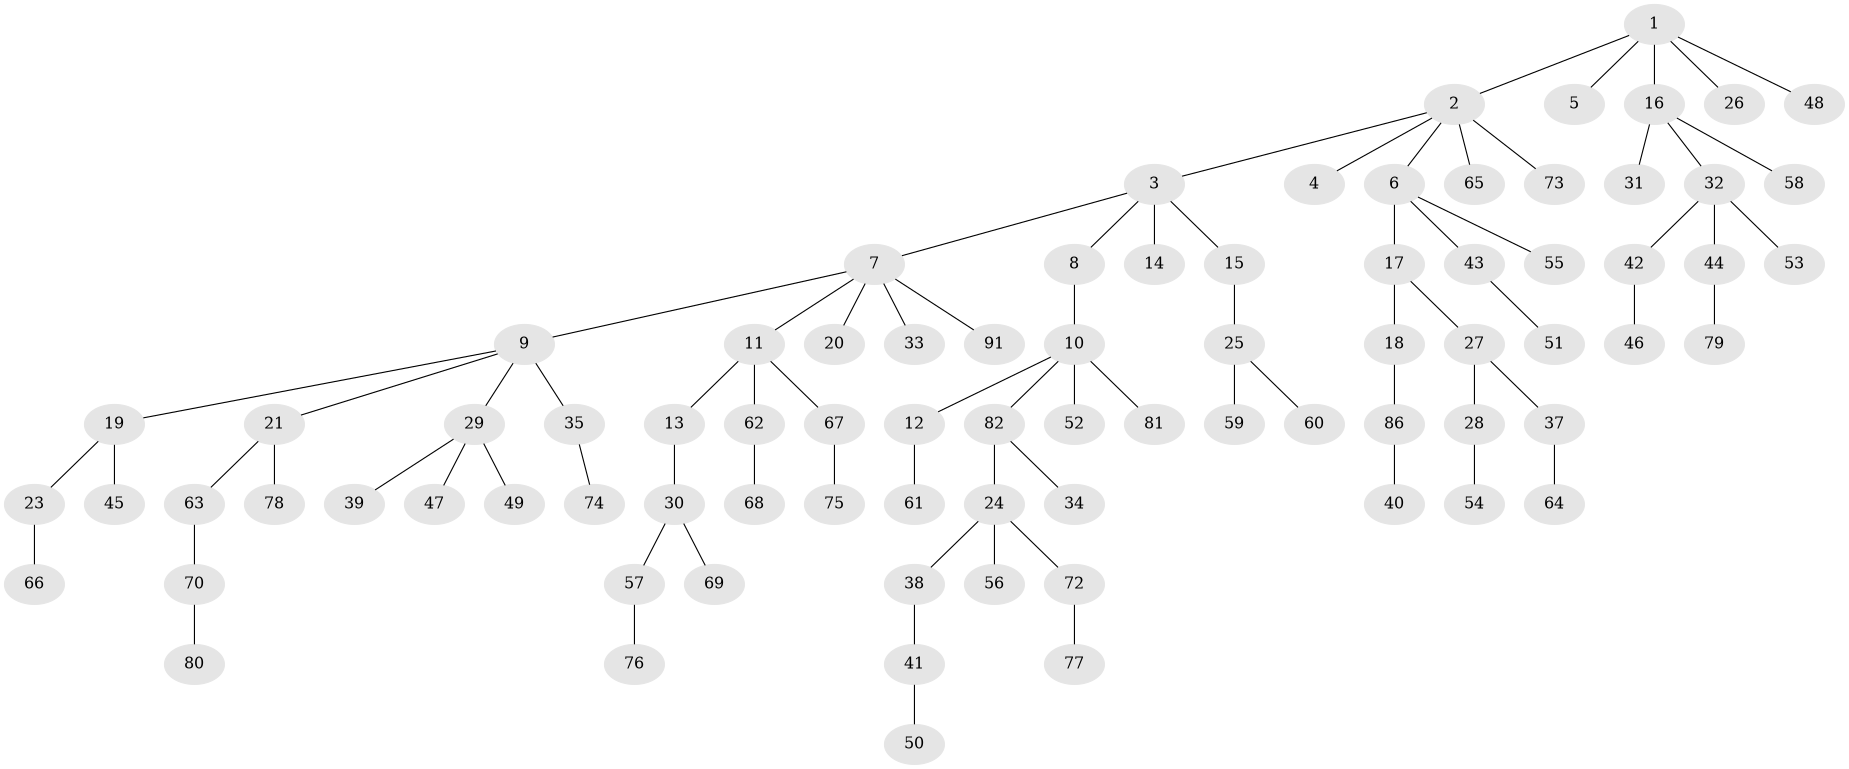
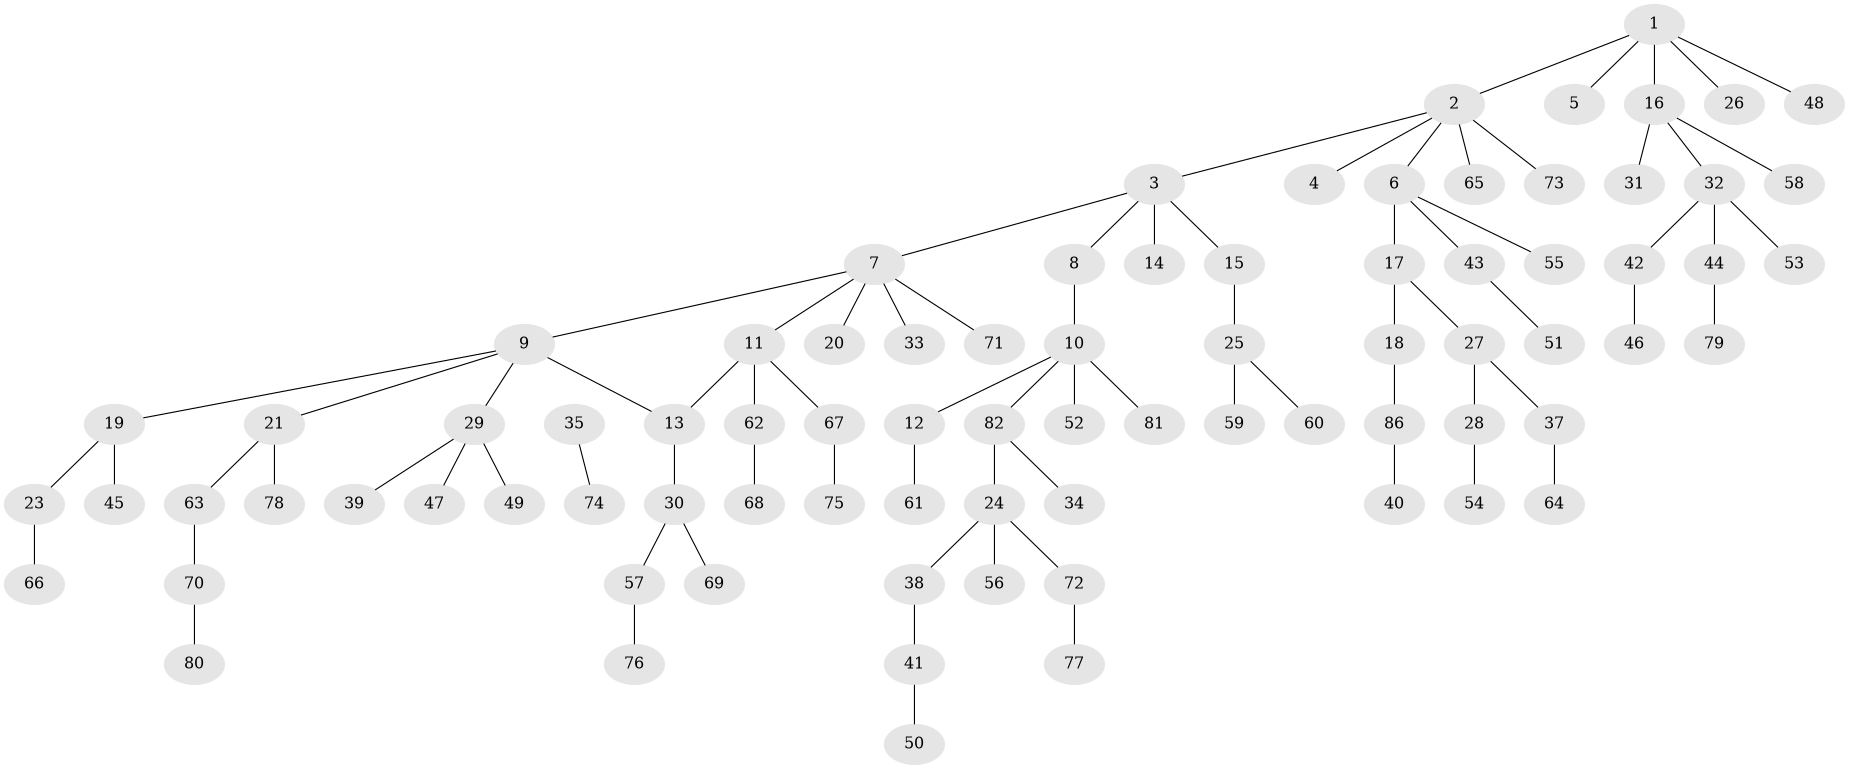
node "91": label "91" -> "71"
edge "9" -- "35": now "9" -- "13"
